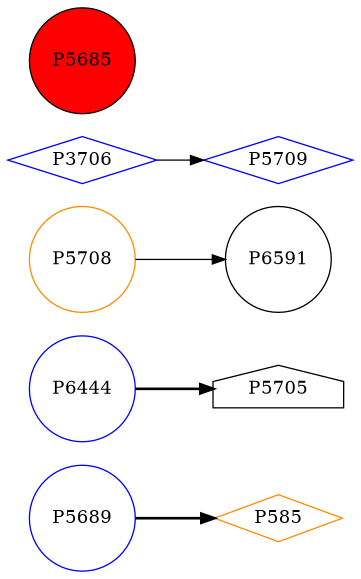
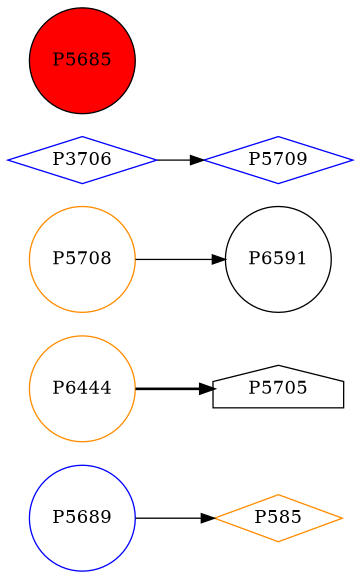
node "P6444": color blue -> darkorange
edge "P5689" -> "P585": style bold -> solid
